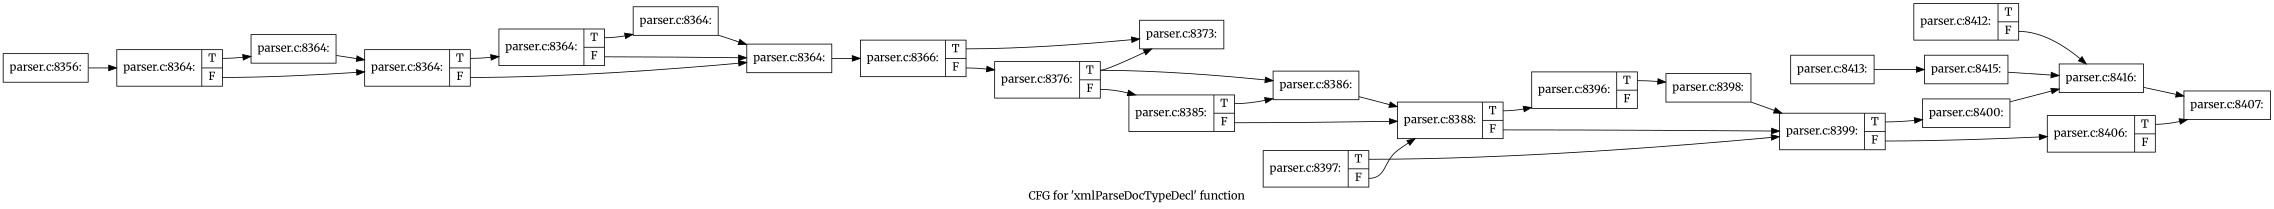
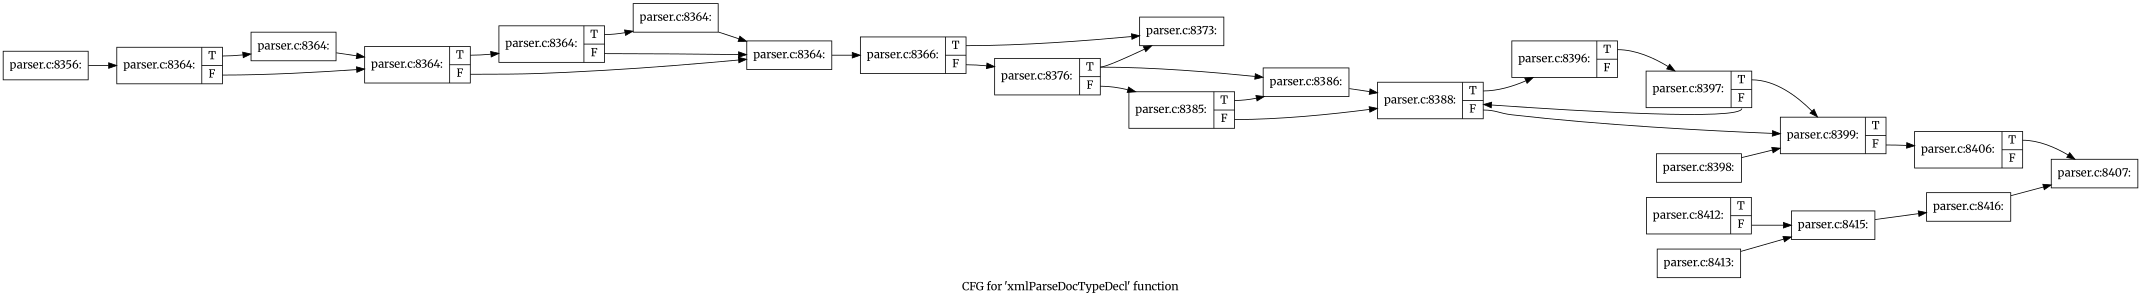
edge "parser.c:8412:" -> "parser.c:8416:": now "parser.c:8412:" -> "parser.c:8415:"
edge "parser.c:8396:" -> "parser.c:8398:": now "parser.c:8396:" -> "parser.c:8397:"
node "parser.c:8400:": removed
